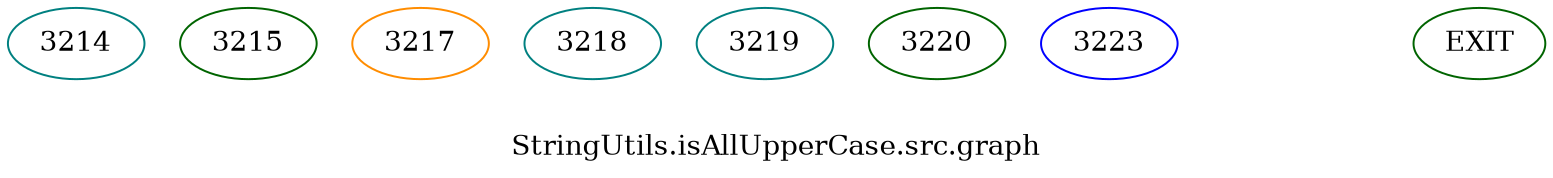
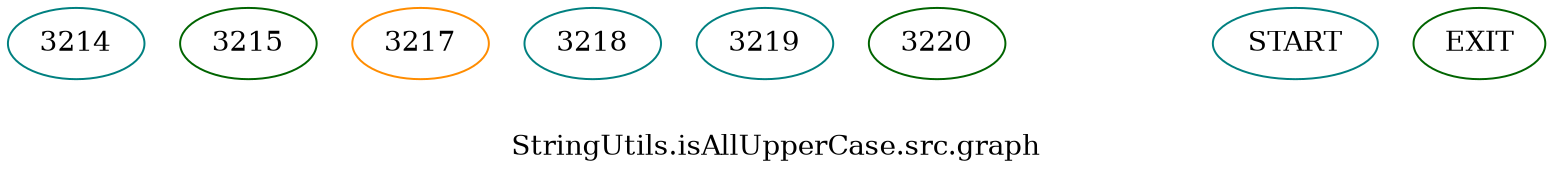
node "3223": removed
node "START": added
